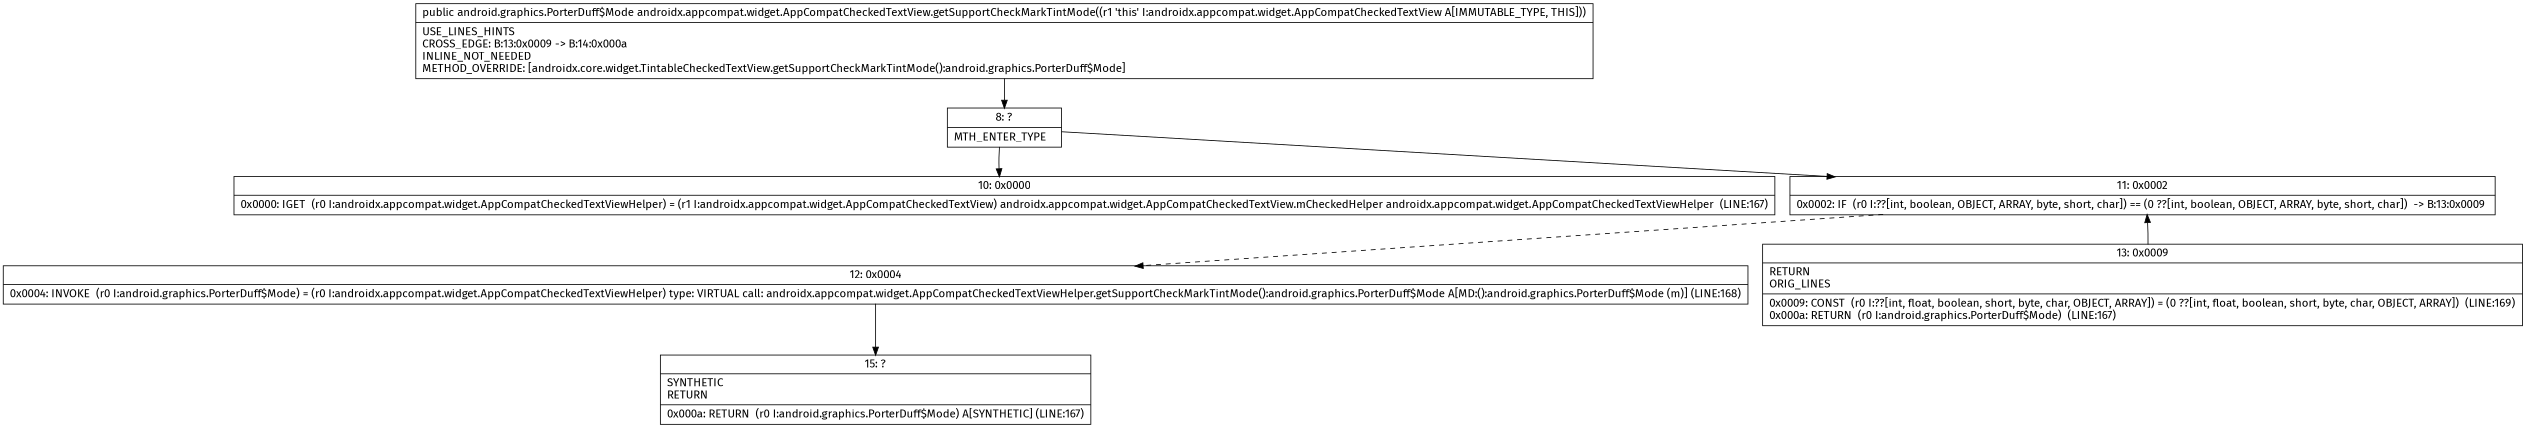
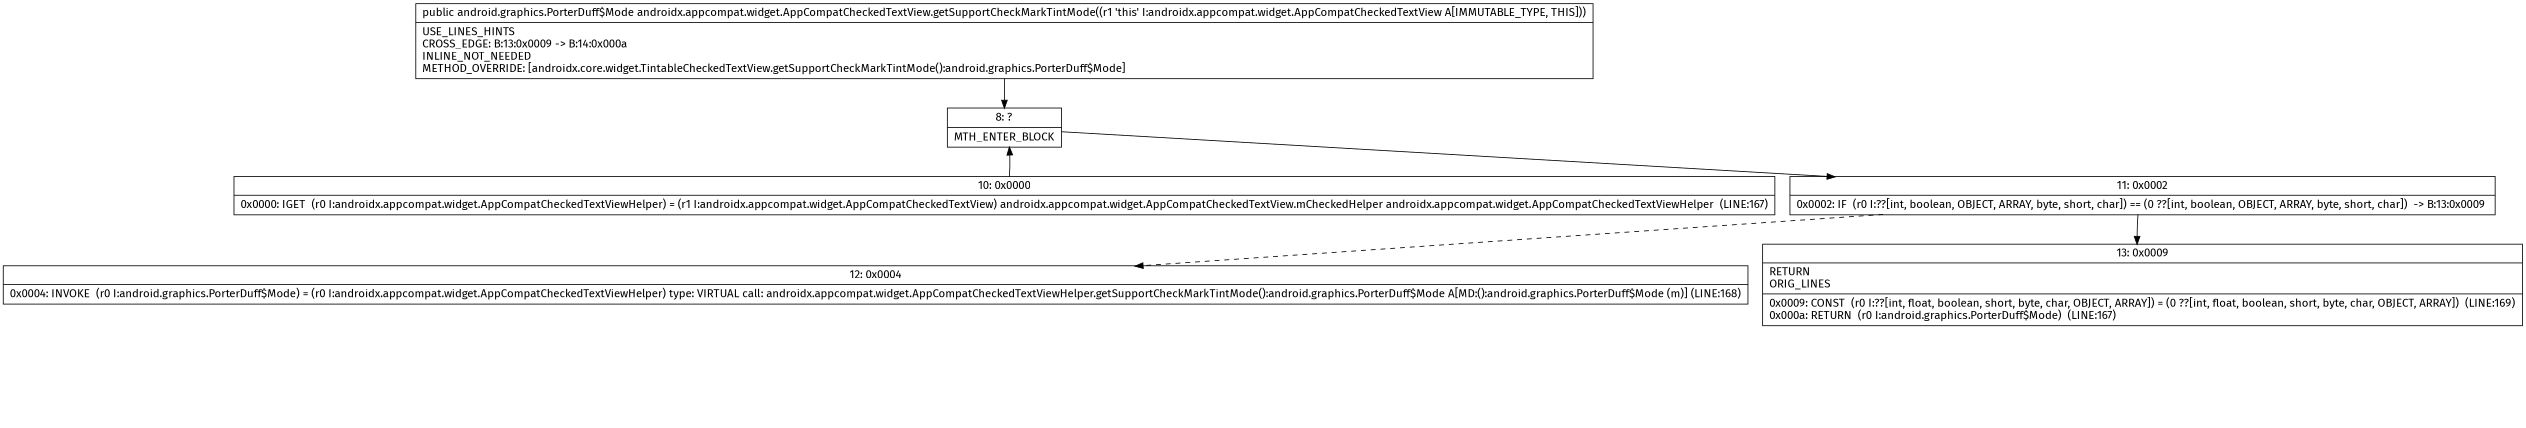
node "8: ?": text "MTH_ENTER_TYPE" -> "MTH_ENTER_BLOCK"
edge "8: ?" -> "10: 0x0000": reversed
edge "13: 0x0009" -> "11: 0x0002": reversed
node "15: ?": removed
